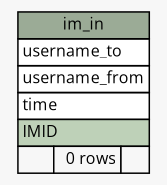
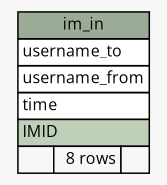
node "im_in": text "0 rows" -> "8 rows"
